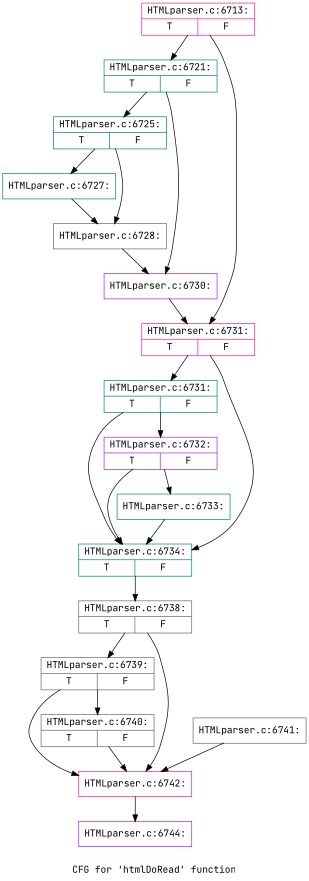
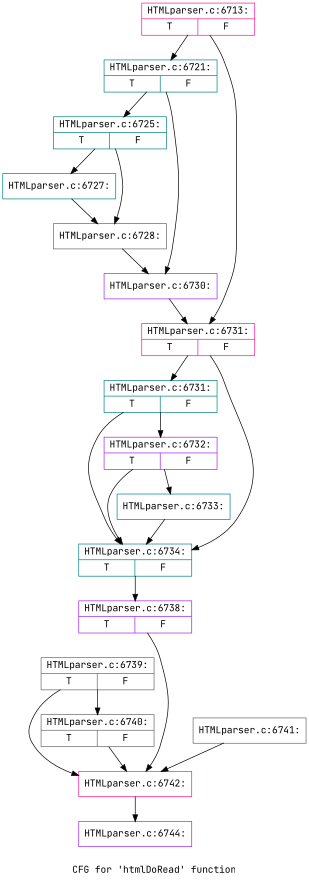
node "HTMLparser.c:6738:": color gray40 -> purple
edge "HTMLparser.c:6738:" -> "HTMLparser.c:6739:": removed
